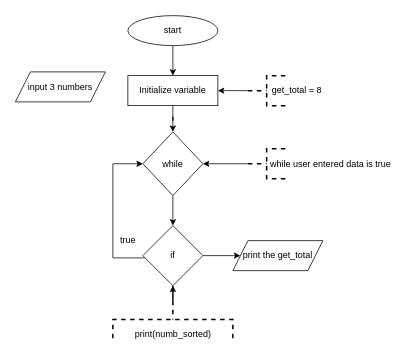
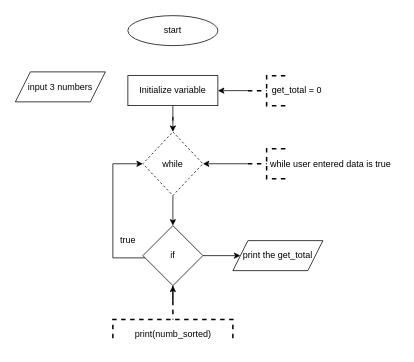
edge "start" -> "Initialize variable": removed
node "get_total = 8": label "get_total = 8" -> "get_total = 0"
node "while": style solid -> dashed
